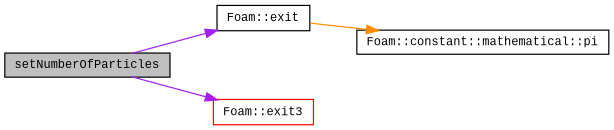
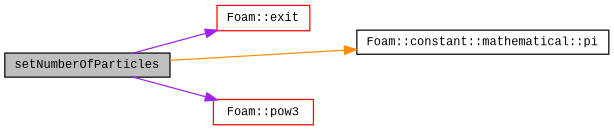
node "Foam::exit": color black -> red
edge "Foam::exit" -> "Foam::constant::mathematical::pi": now "setNumberOfParticles" -> "Foam::constant::mathematical::pi"
node "Foam::exit3": label "Foam::exit3" -> "Foam::pow3"
